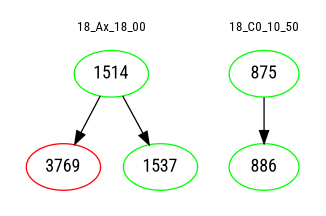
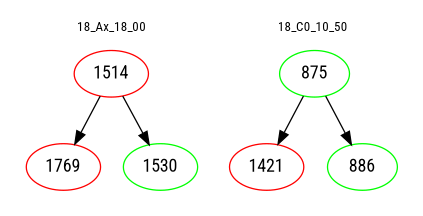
node "1514": color green -> red
node "3769": label "3769" -> "1769"
node "1537": label "1537" -> "1530"
node "1421": added
